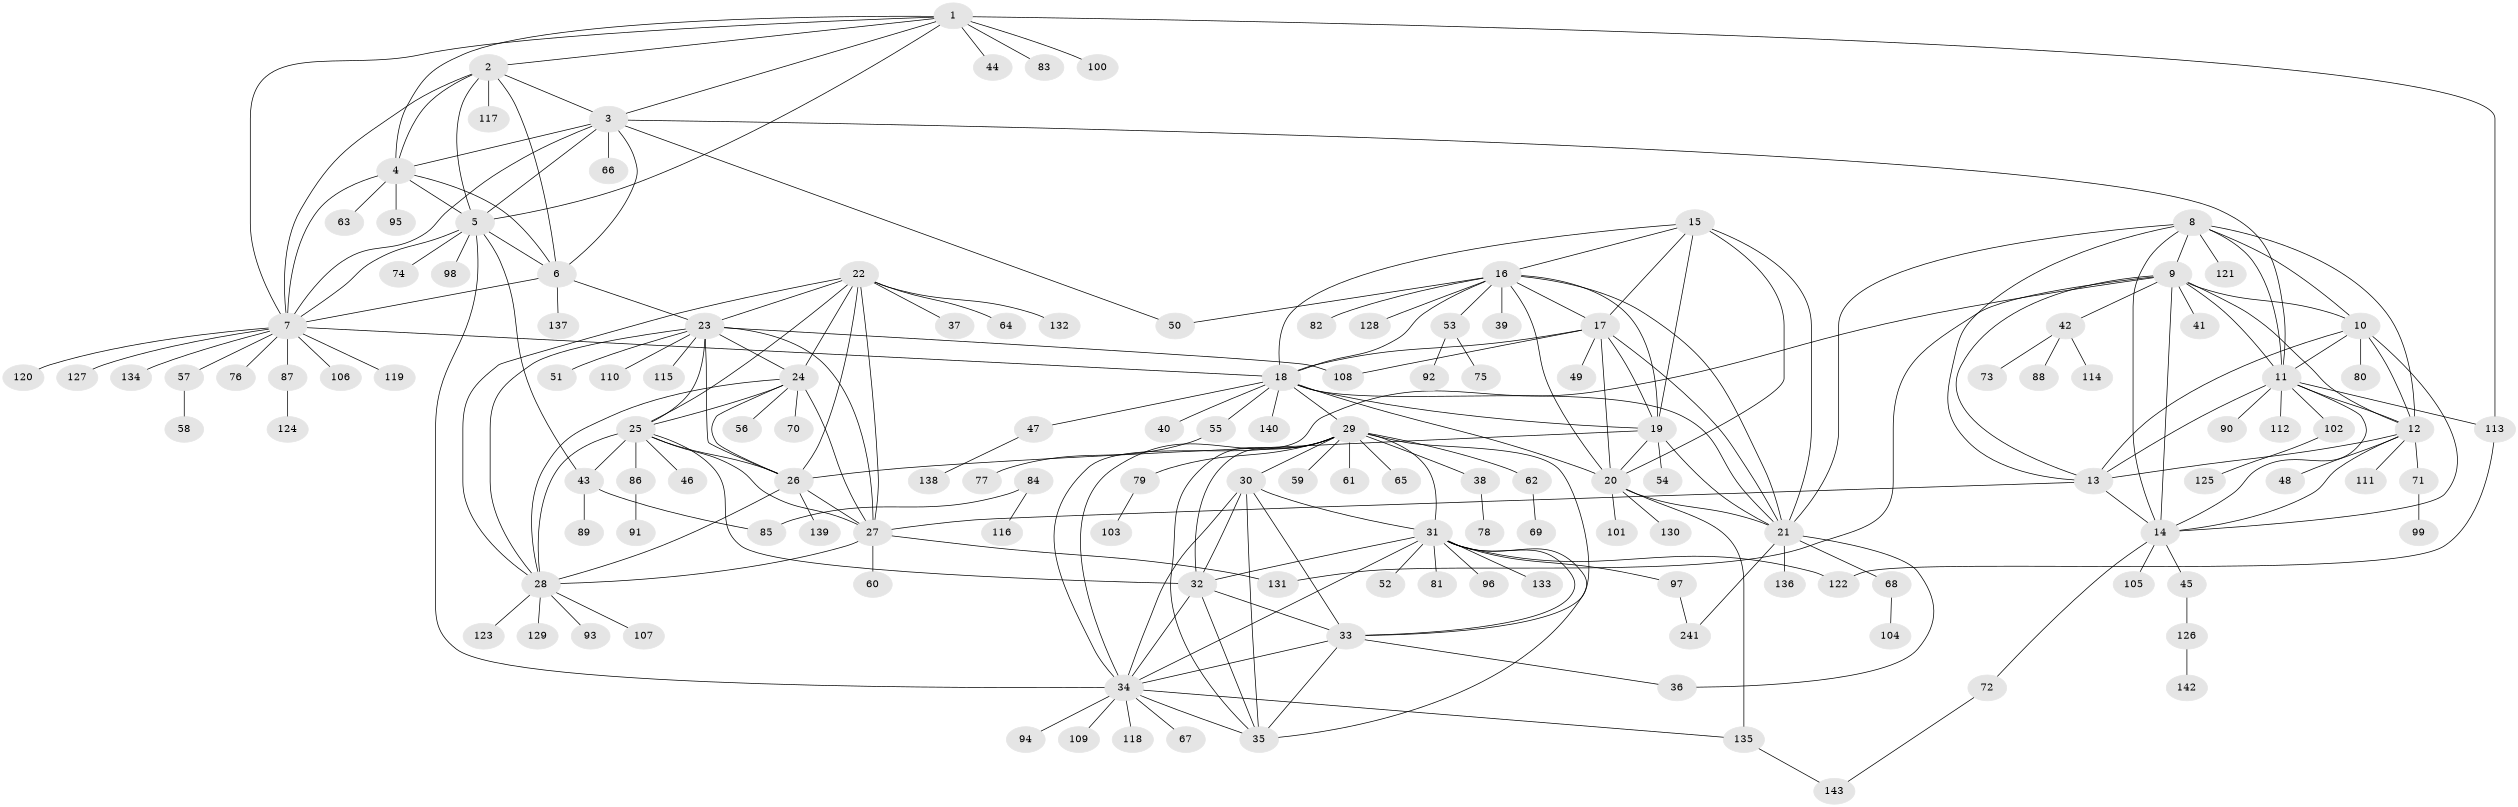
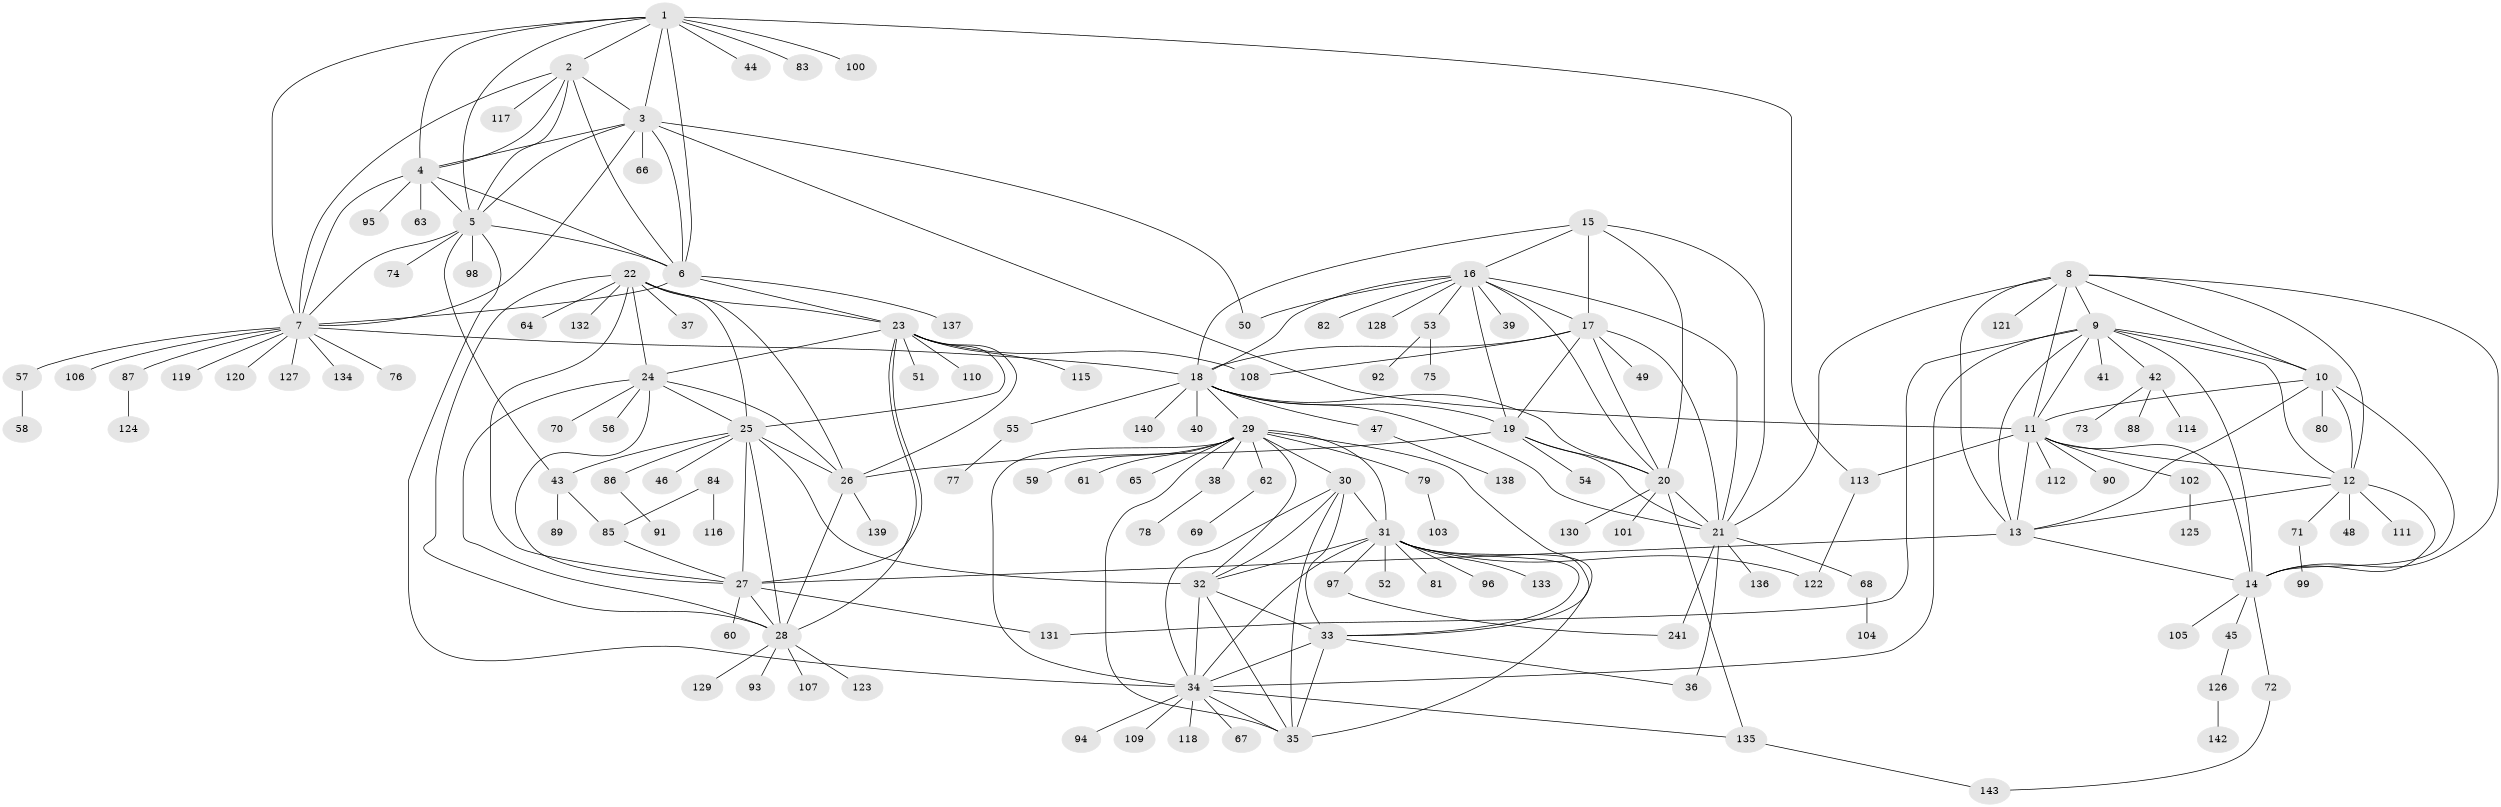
edge "1" -- "6": added
edge "15" -- "19": removed
edge "26" -- "27": now "85" -- "27"
